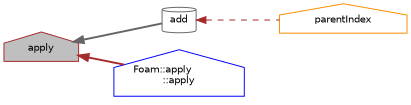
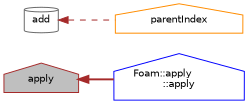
edge "add" -> "apply": removed
